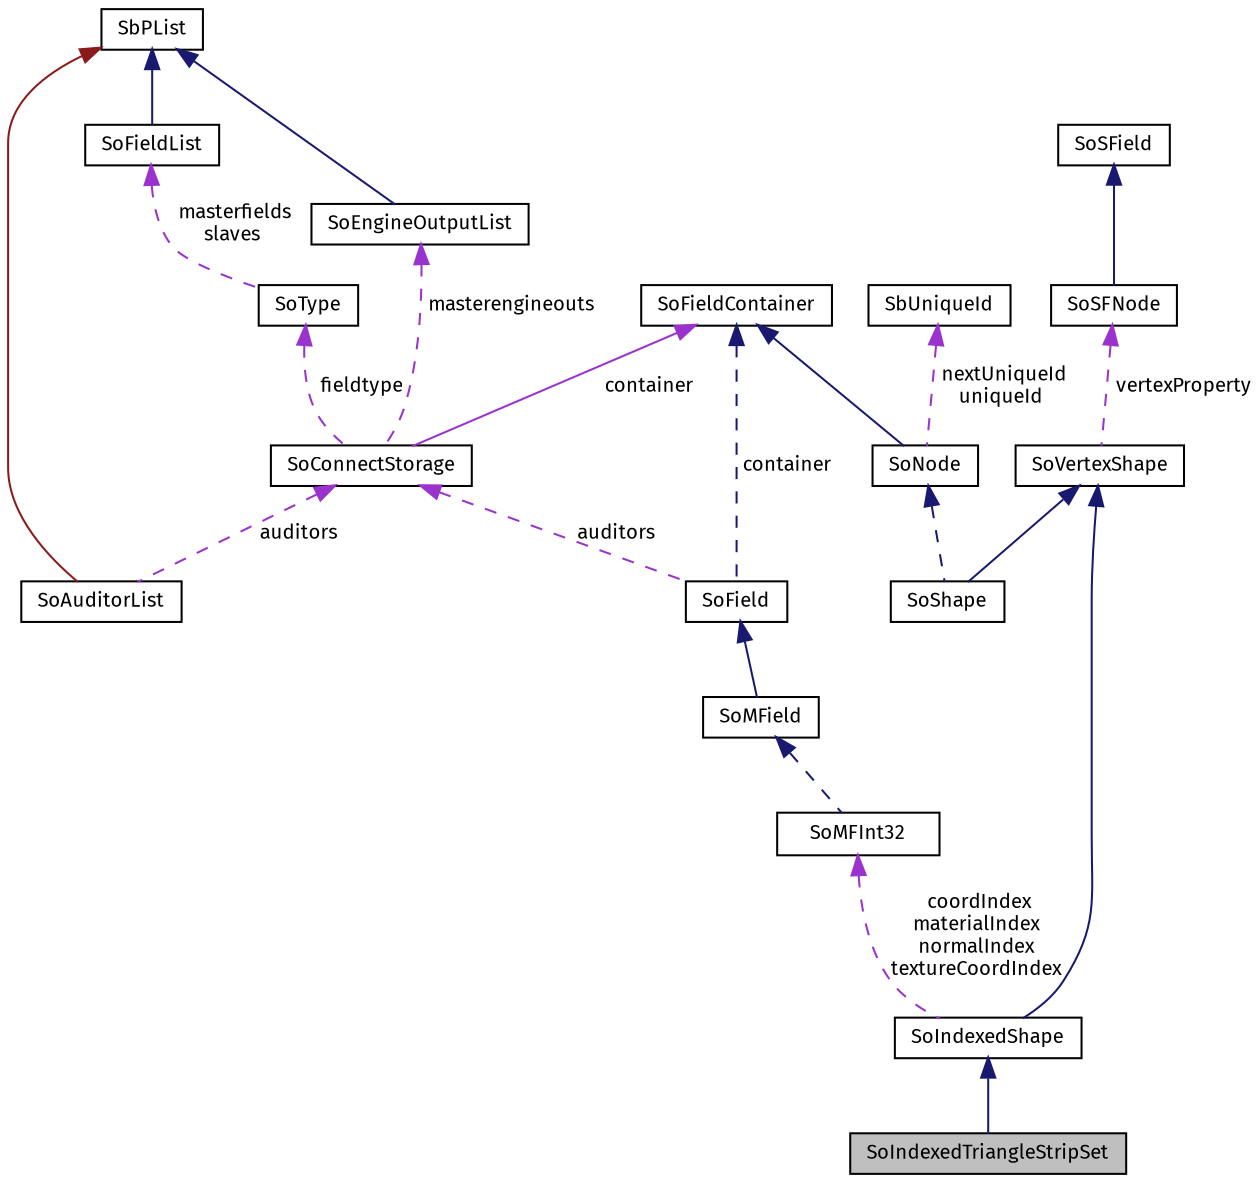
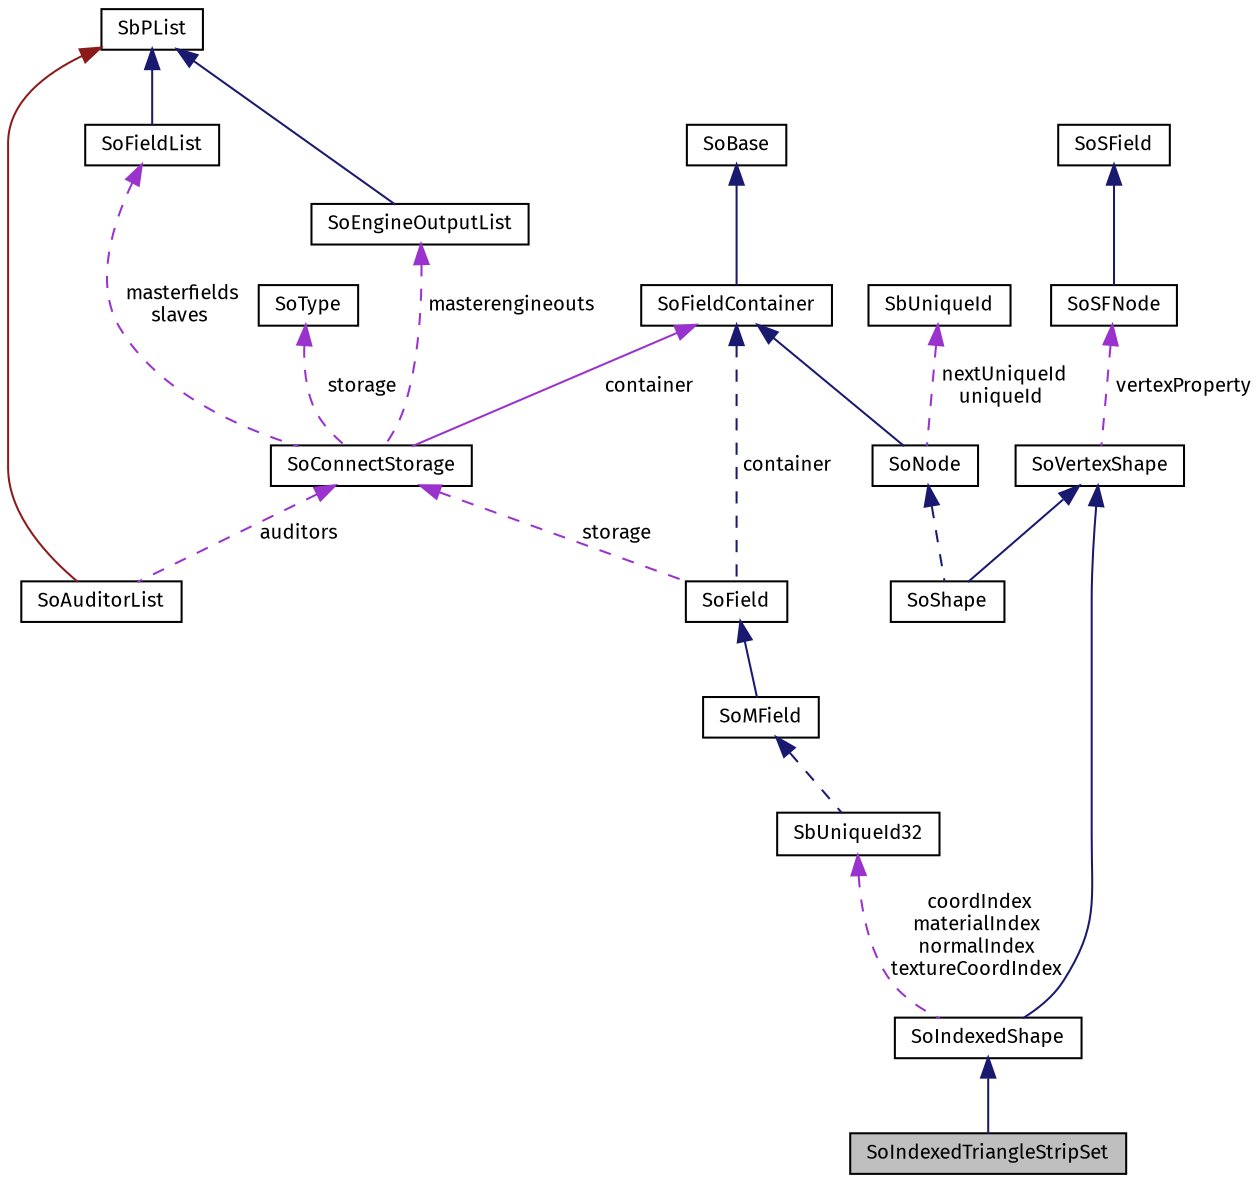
node "SoBase": added
edge "SoType" -> "SoFieldList": now "SoConnectStorage" -> "SoFieldList"
edge "SoConnectStorage" -> "SoType": label " fieldtype" -> " storage"
edge "SoField" -> "SoConnectStorage": label " auditors" -> " storage"
node "SoMFInt32": label "SoMFInt32" -> "SbUniqueId32"
